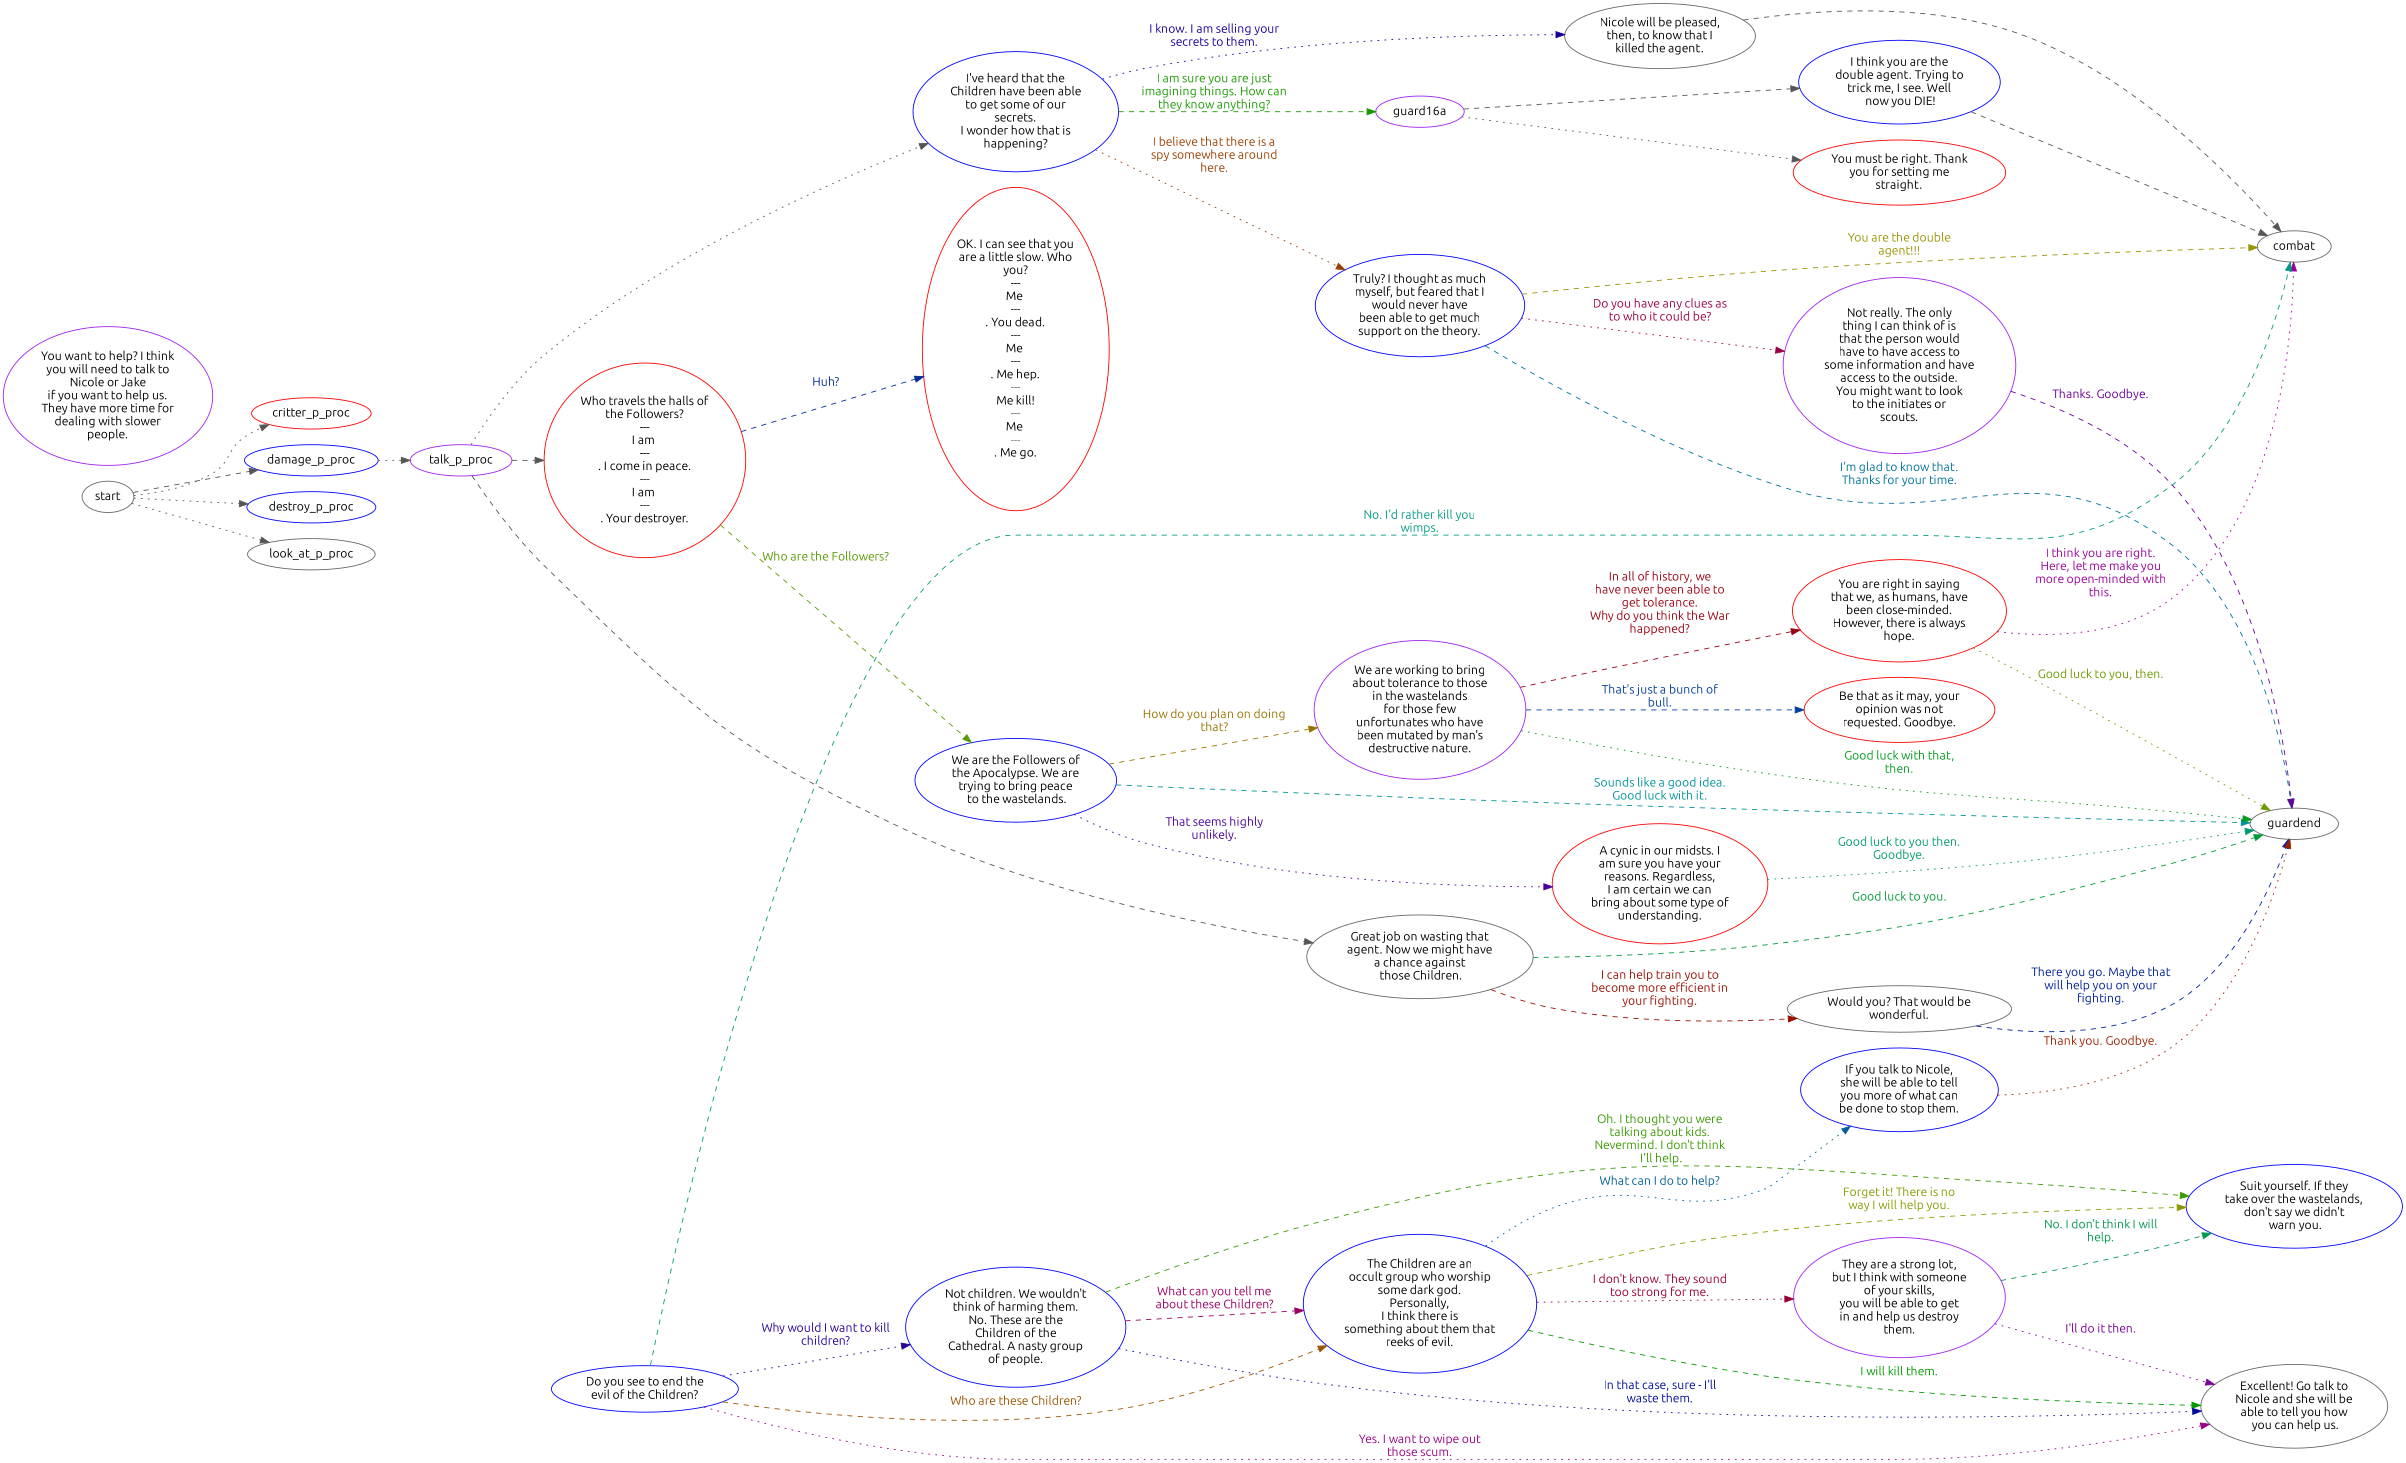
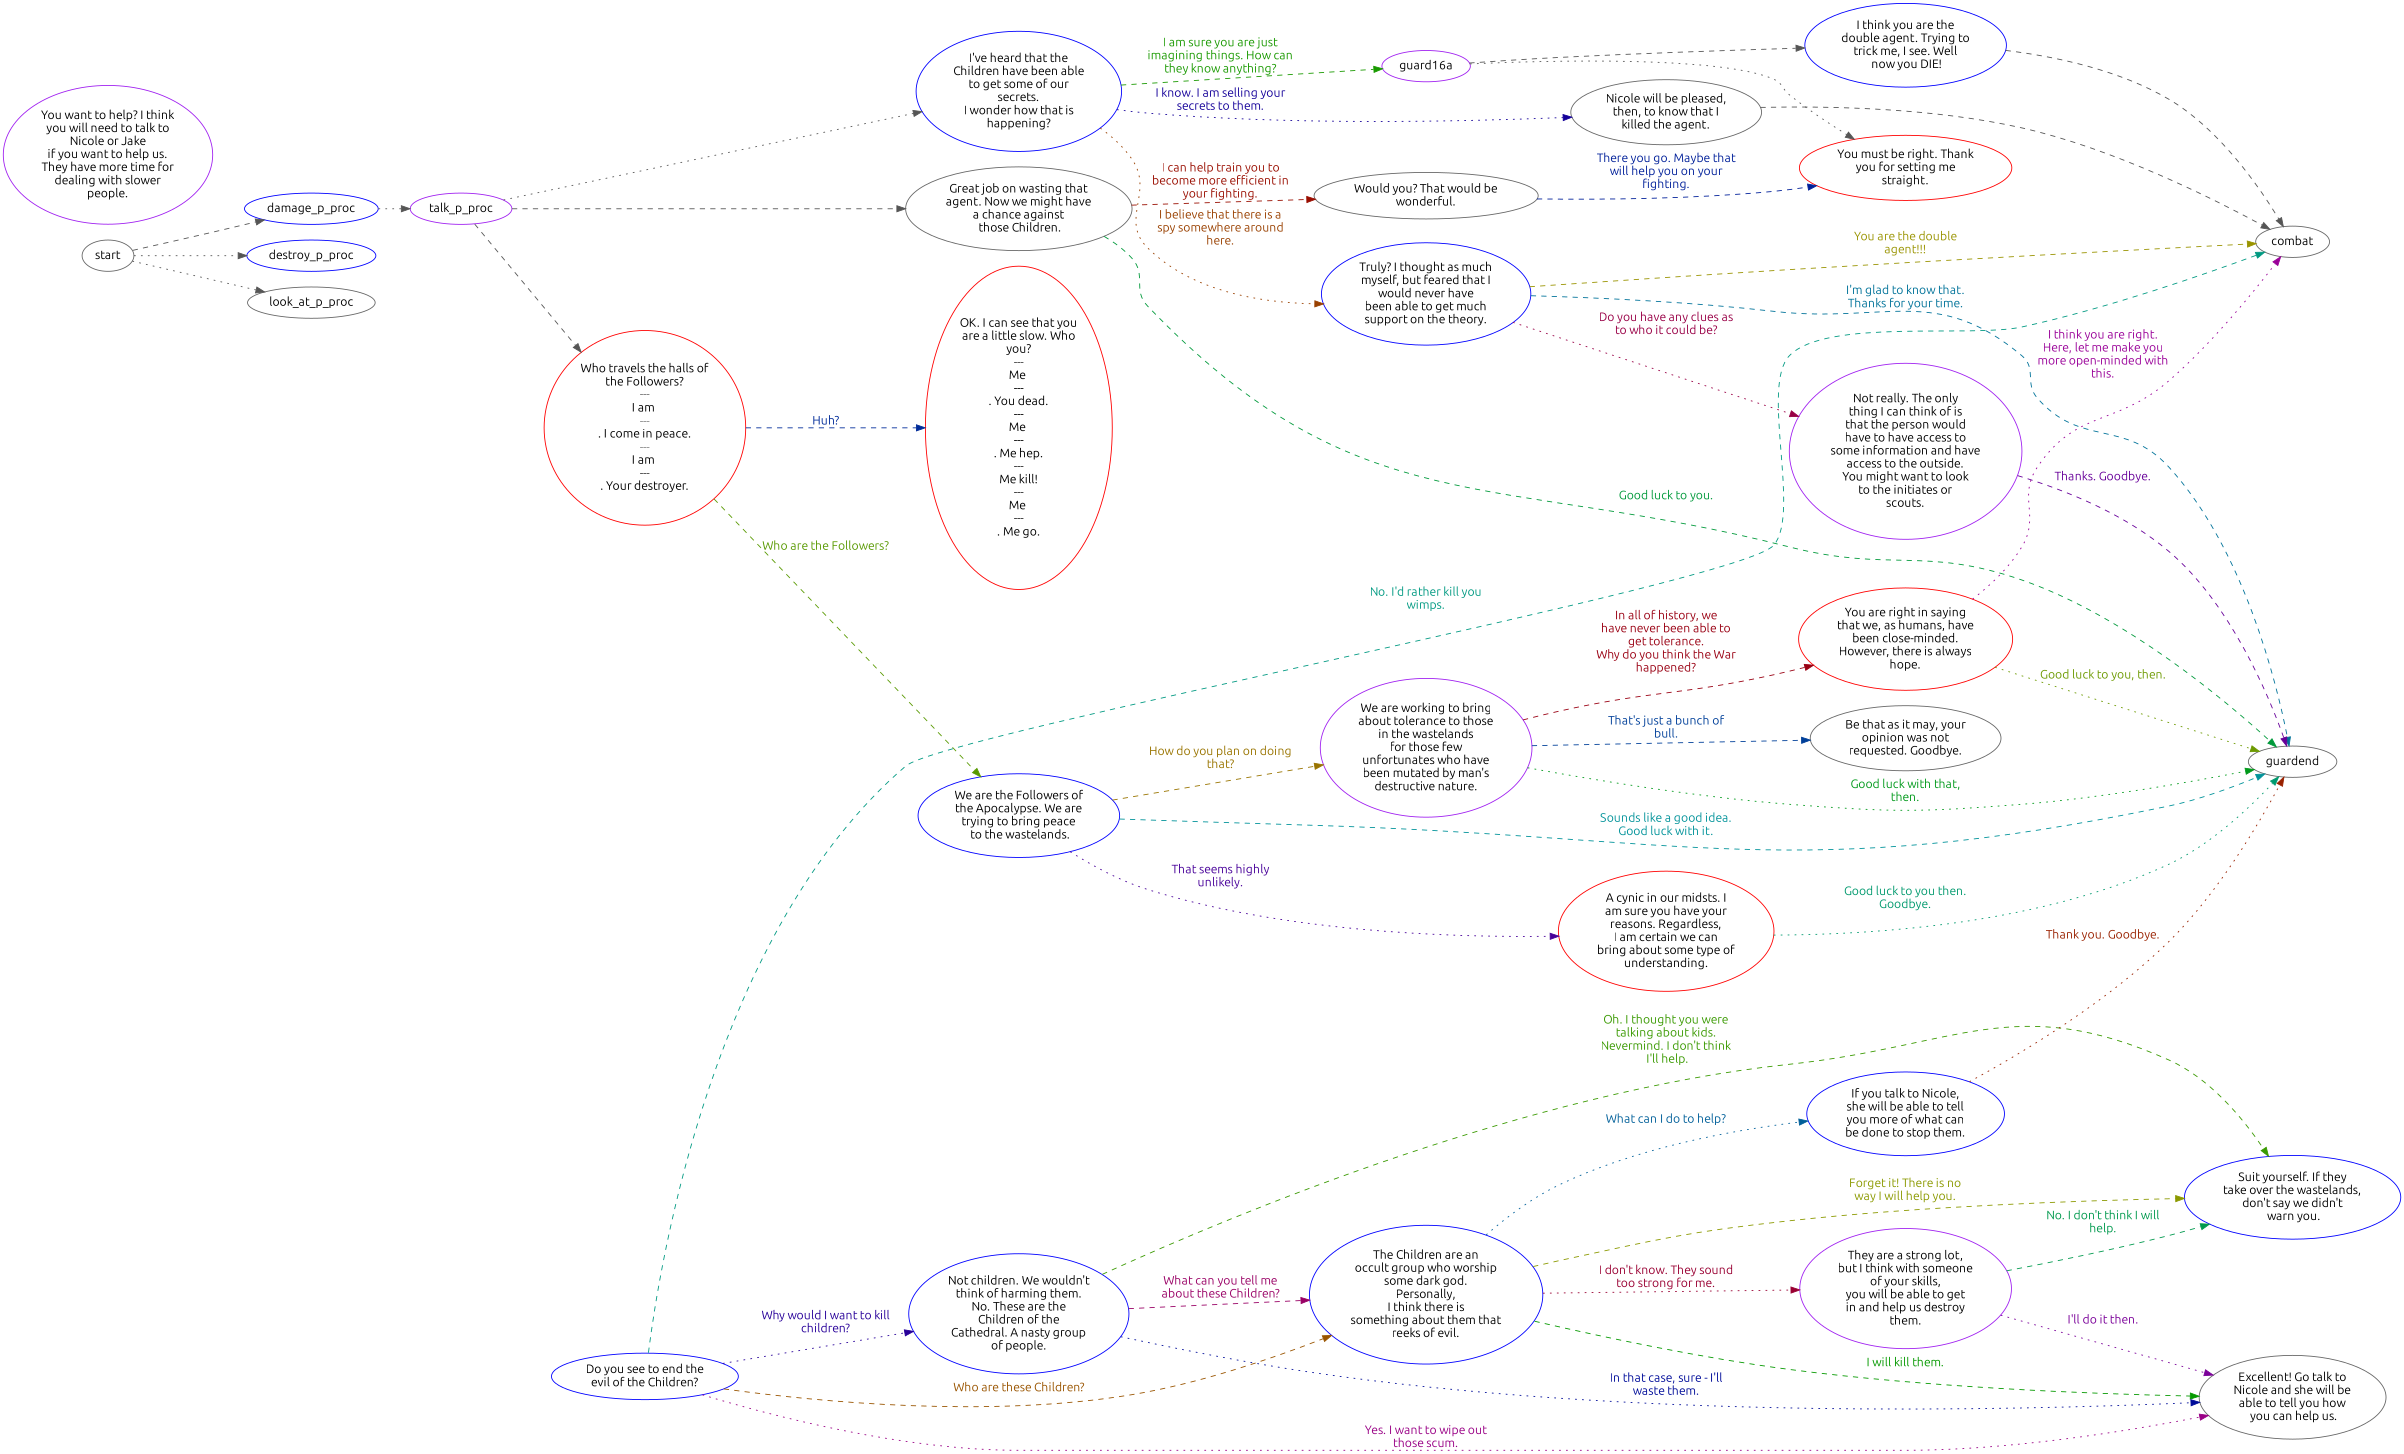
node "critter_p_proc": removed
node "Be that as it may, your opinion was not requested. Goodbye.": color red -> gray40
edge "Would you? That would be wonderful." -> "guardend": now "Would you? That would be wonderful." -> "You must be right. Thank you for setting me straight."
